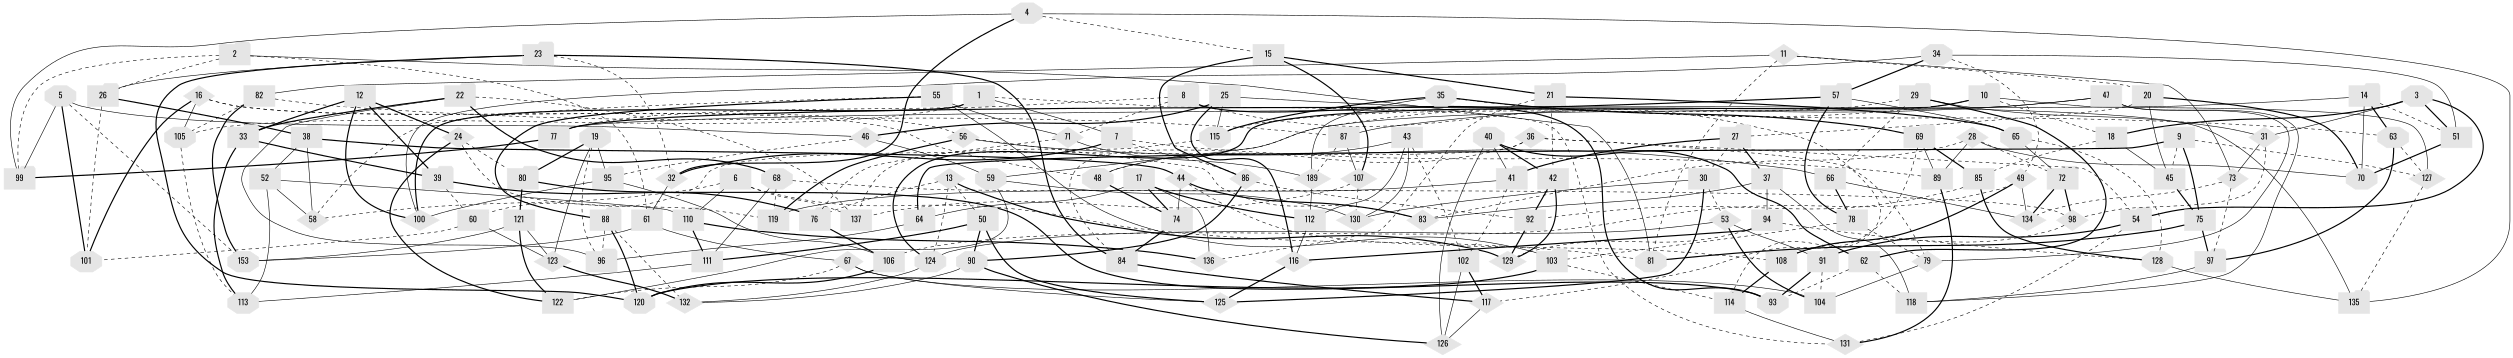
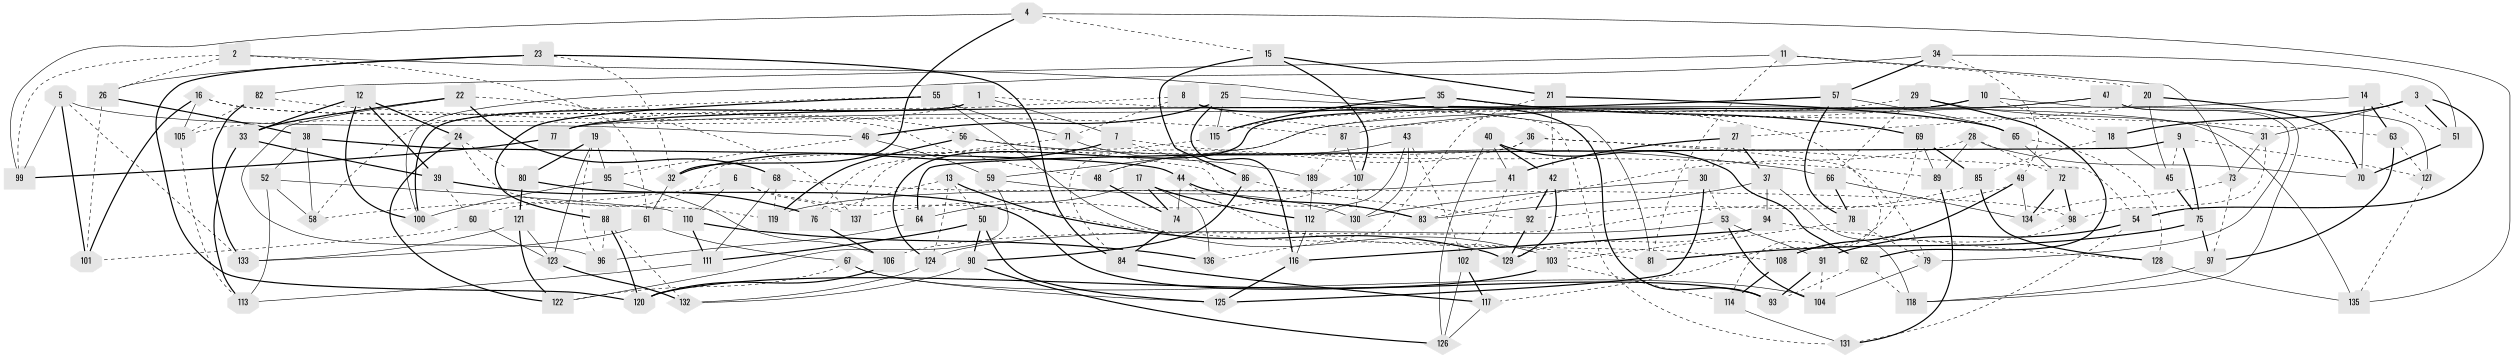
edge "35" -- "189": removed
node "153": label "153" -> "133"
